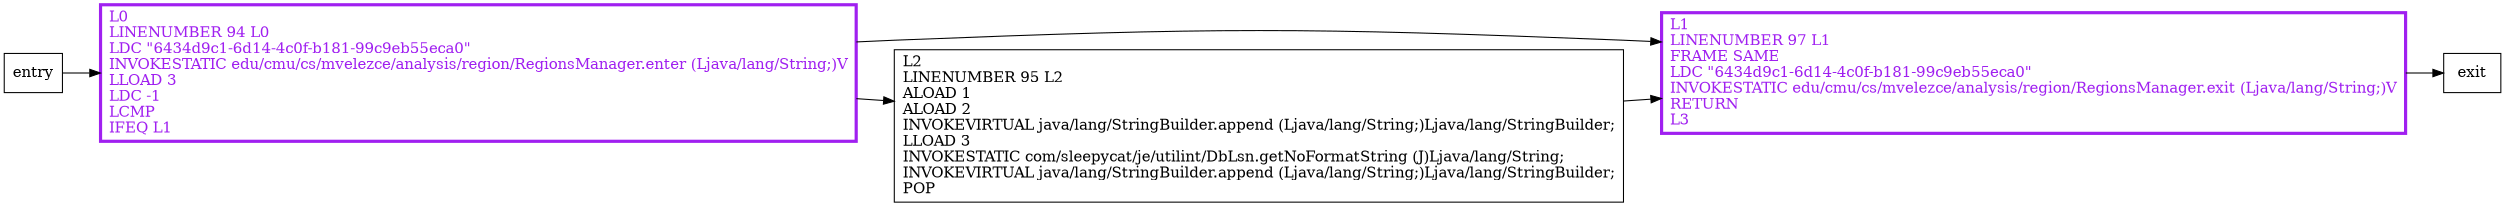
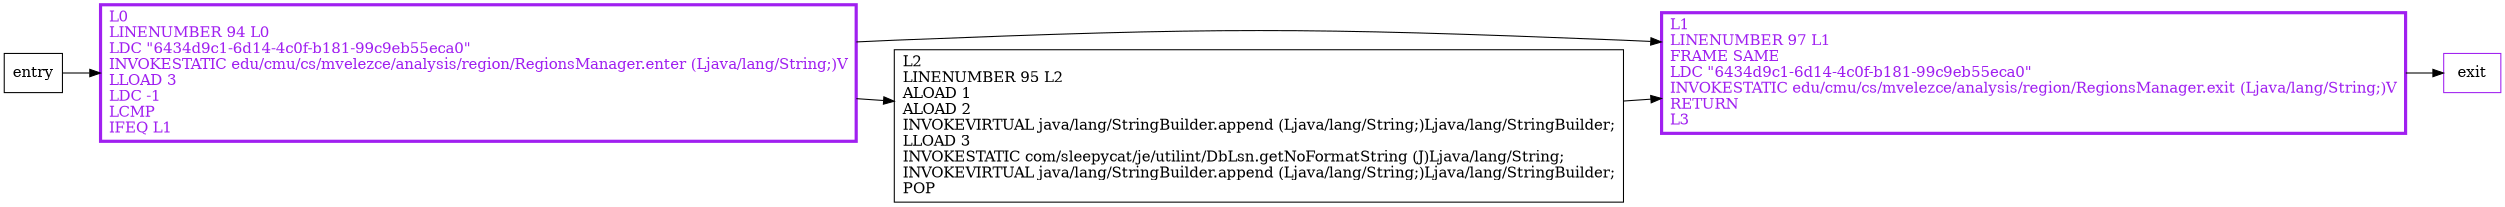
node "exit": color black -> purple
